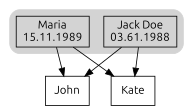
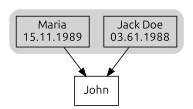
node "Kate": removed
